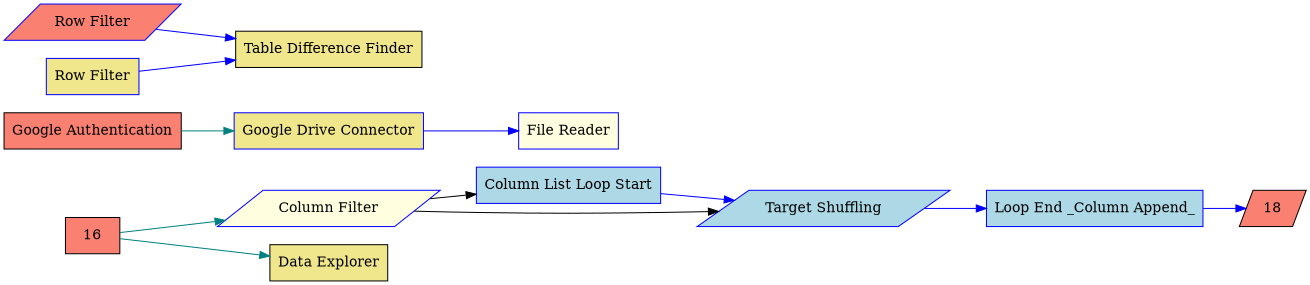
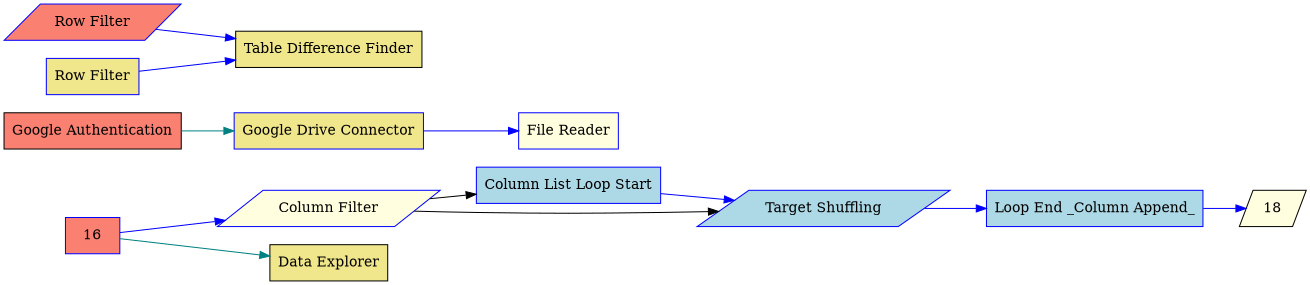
node "18": fillcolor salmon -> lightyellow
edge "16" -> "Column Filter": color teal -> blue
node "16": color black -> blue
